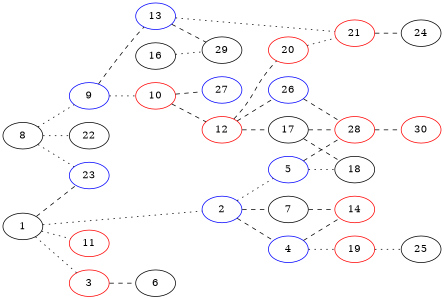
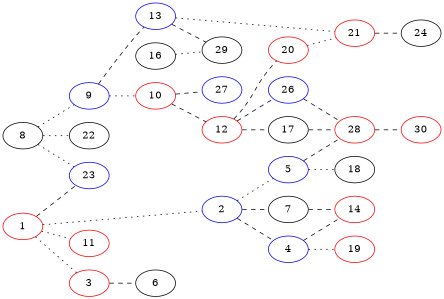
edge "17" -- "18": removed
node "1": color black -> red
node "25": removed
